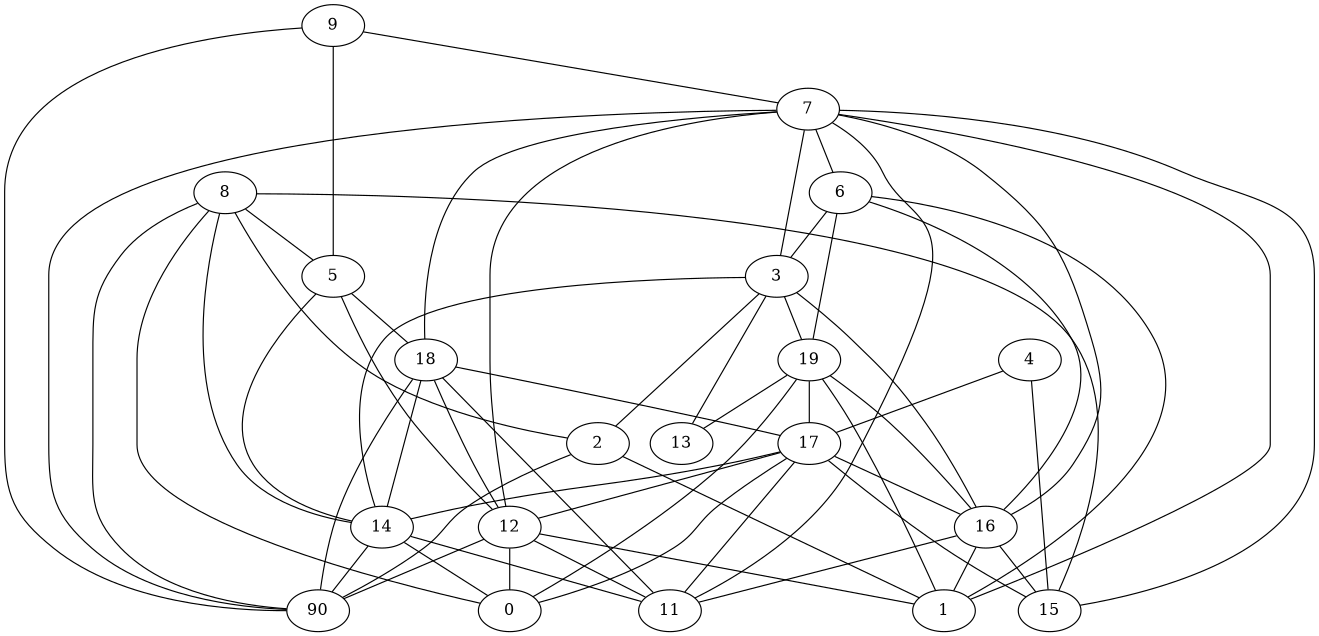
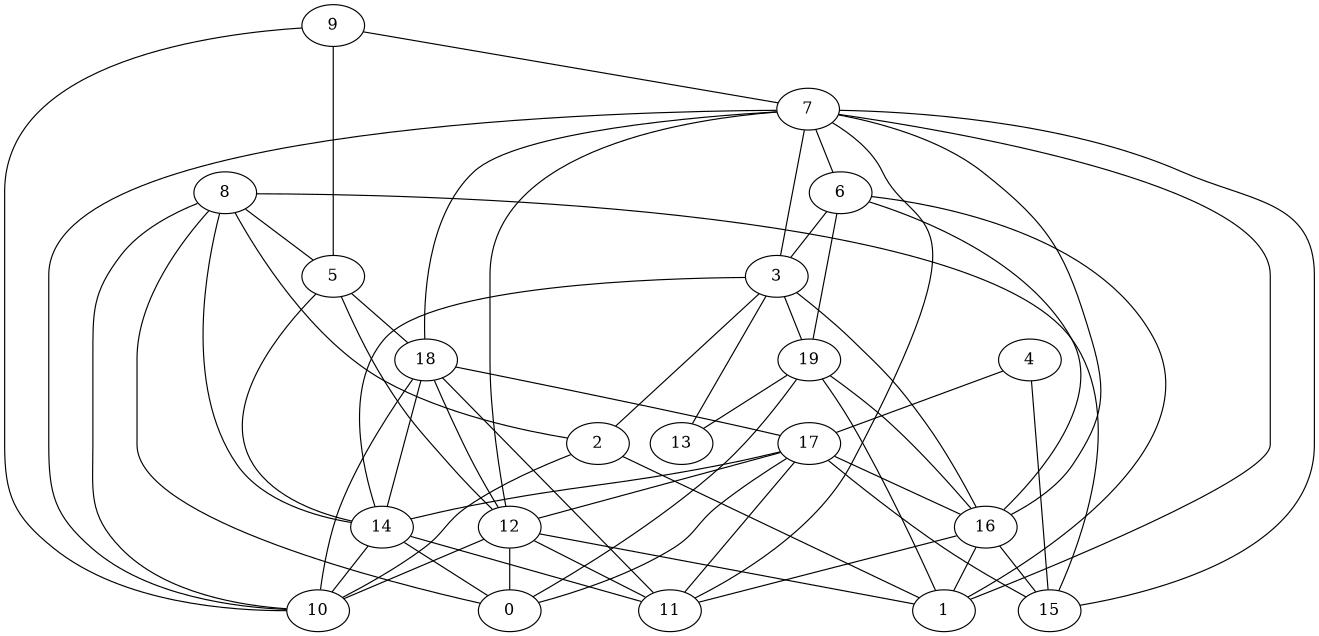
edge "19" -- "17": removed
node "90": label "90" -> "10"
